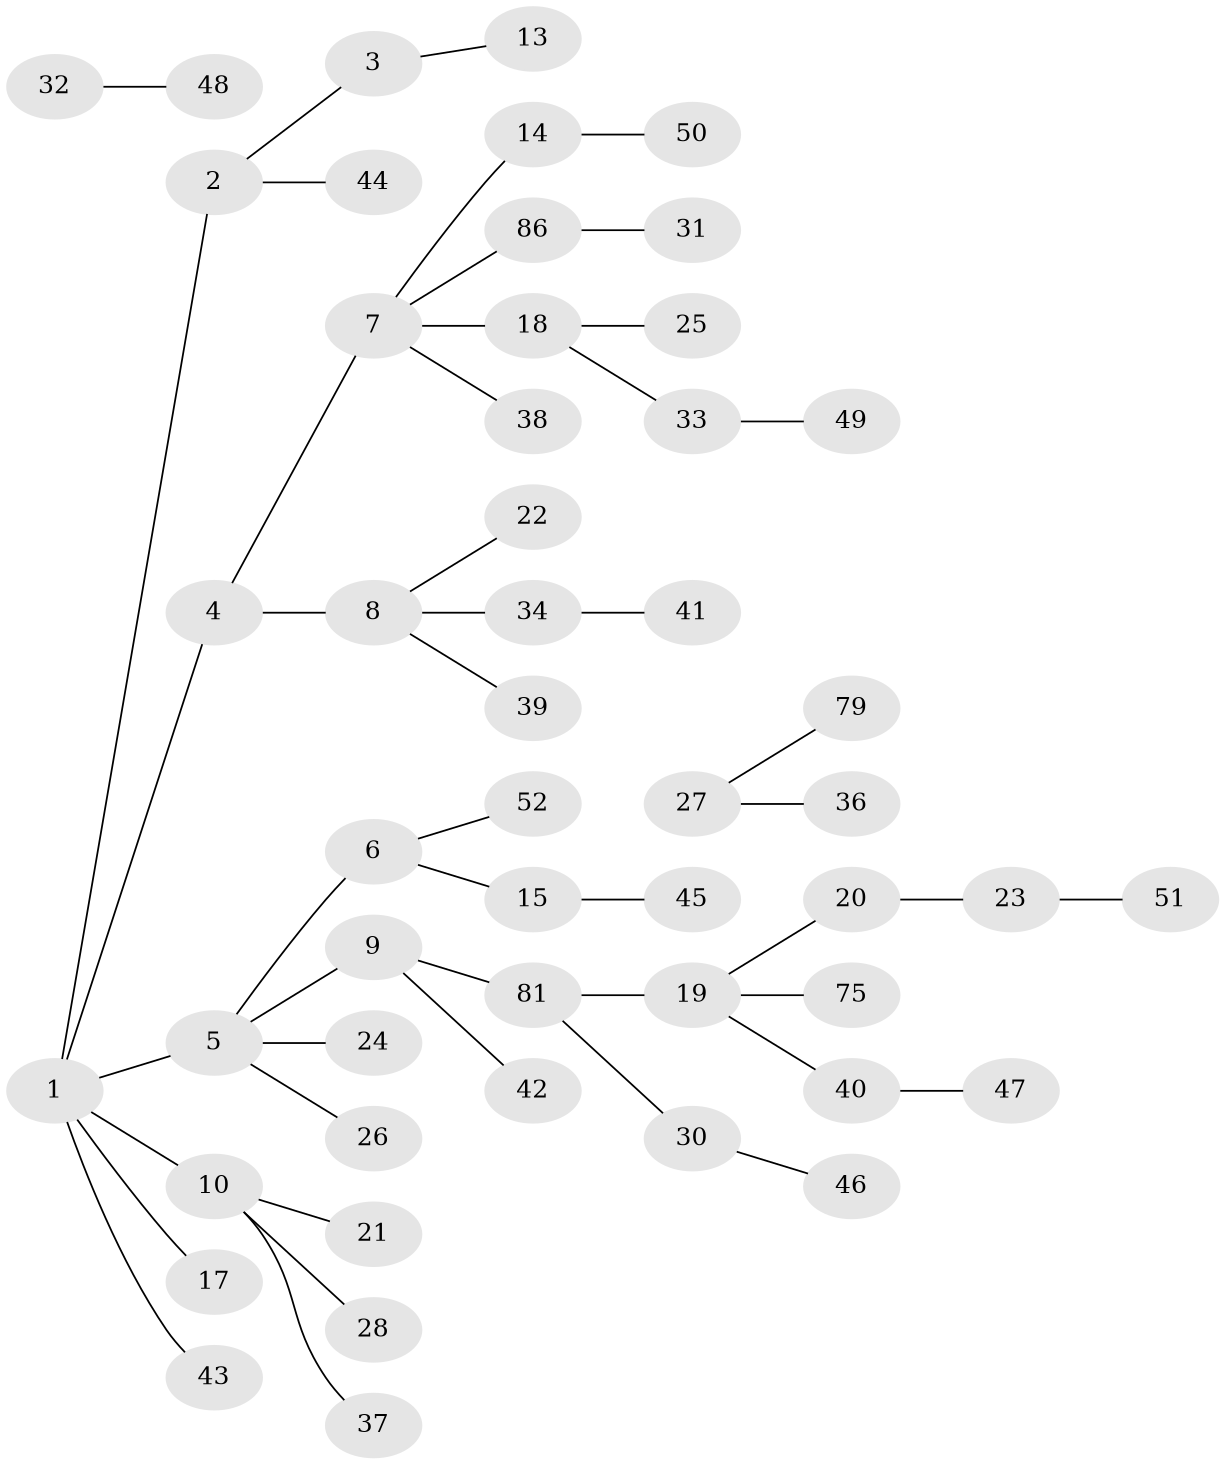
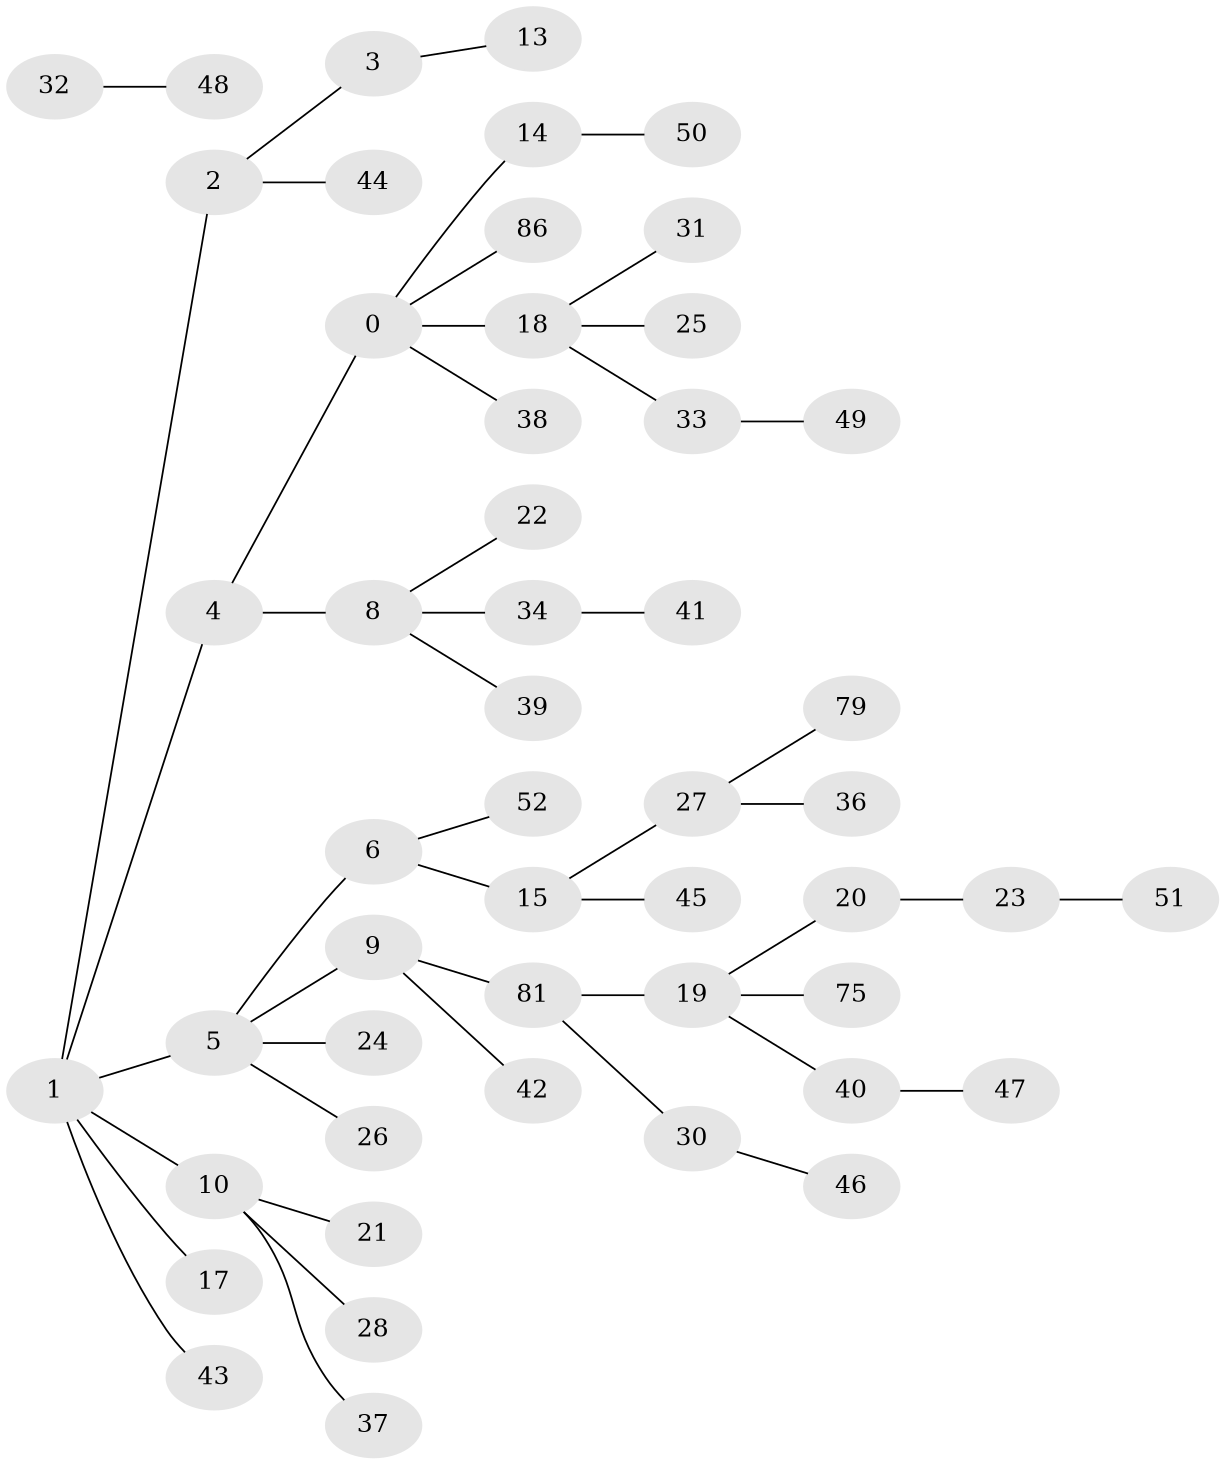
edge "86" -- "31": now "18" -- "31"
node "7": label "7" -> "0"
edge "27" -- "15": added
